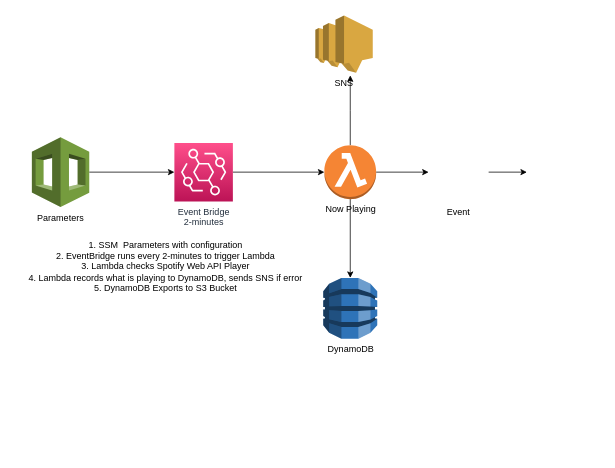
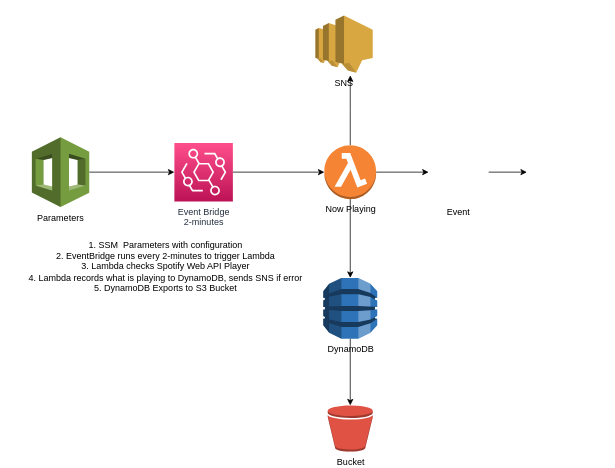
edge "DynamoDB" -> "Bucket": added
node "Bucket": added
